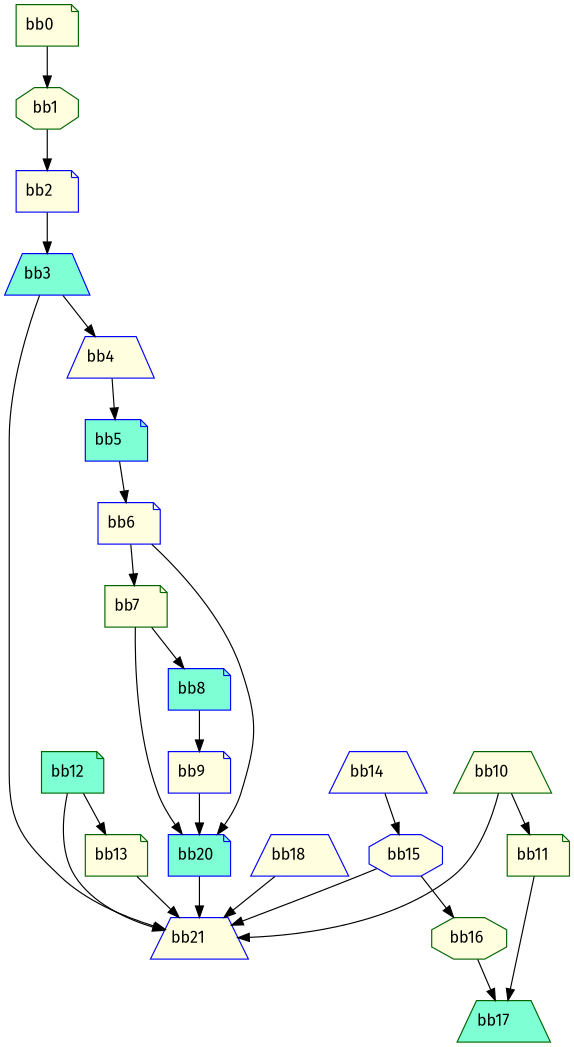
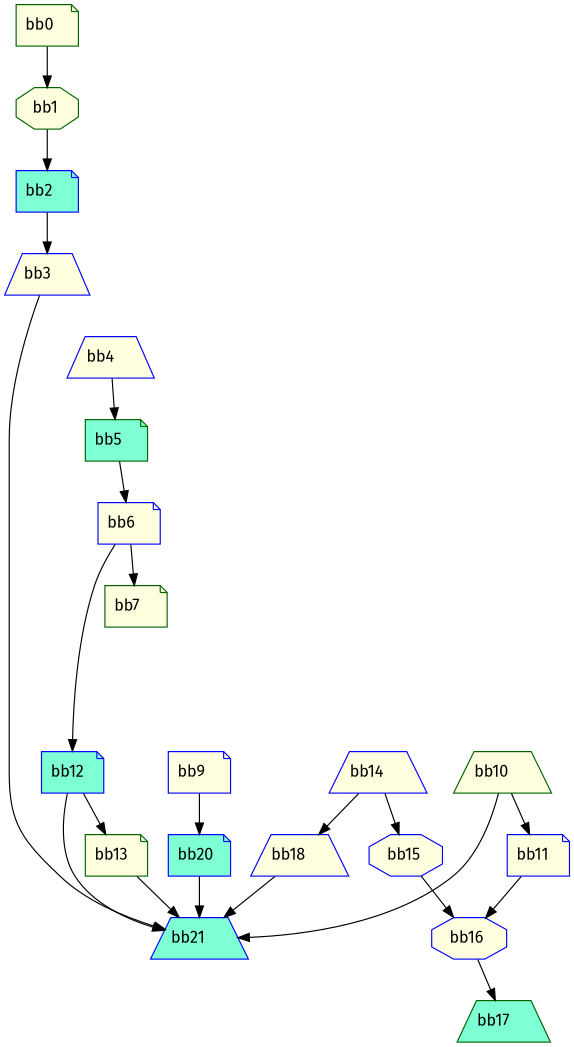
node "bb2": fillcolor lightyellow -> aquamarine
node "bb3": fillcolor aquamarine -> lightyellow
edge "bb3" -> "bb4": removed
node "bb5": color blue -> darkgreen
edge "bb6" -> "bb20": now "bb6" -> "bb12"
node "bb8": removed
edge "bb7" -> "bb20": removed
node "bb12": color darkgreen -> blue
edge "bb14" -> "bb18": added
node "bb11": color darkgreen -> blue
edge "bb15" -> "bb21": removed
edge "bb11" -> "bb17": now "bb11" -> "bb16"
node "bb21": fillcolor lightyellow -> aquamarine
node "bb16": color darkgreen -> blue
